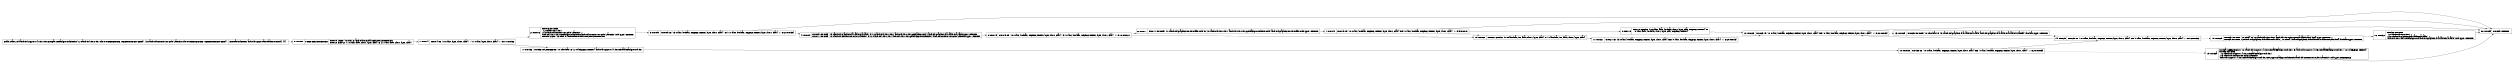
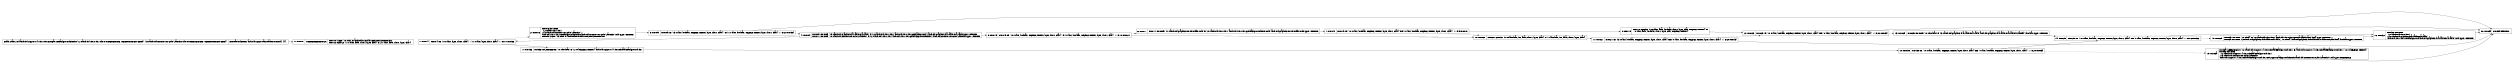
edge "7: 0x001b" -> "20: 0x003f": now "11: 0x0021" -> "20: 0x003f"
node "20: 0x003f": text "0x003f: VIRTUAL" -> "0x003f: RETURN"
edge "14: 0x0029" -> "12: 0x0023": now "14: 0x0029" -> "16: 0x0032"
node "0: 0x0000": text "MTH_VERSION_BLOCK" -> "MTH_ENTER_BLOCK"
edge "0: 0x0000" -> "1: 0x0004": now "4: 0x000d" -> "1: 0x0004"
